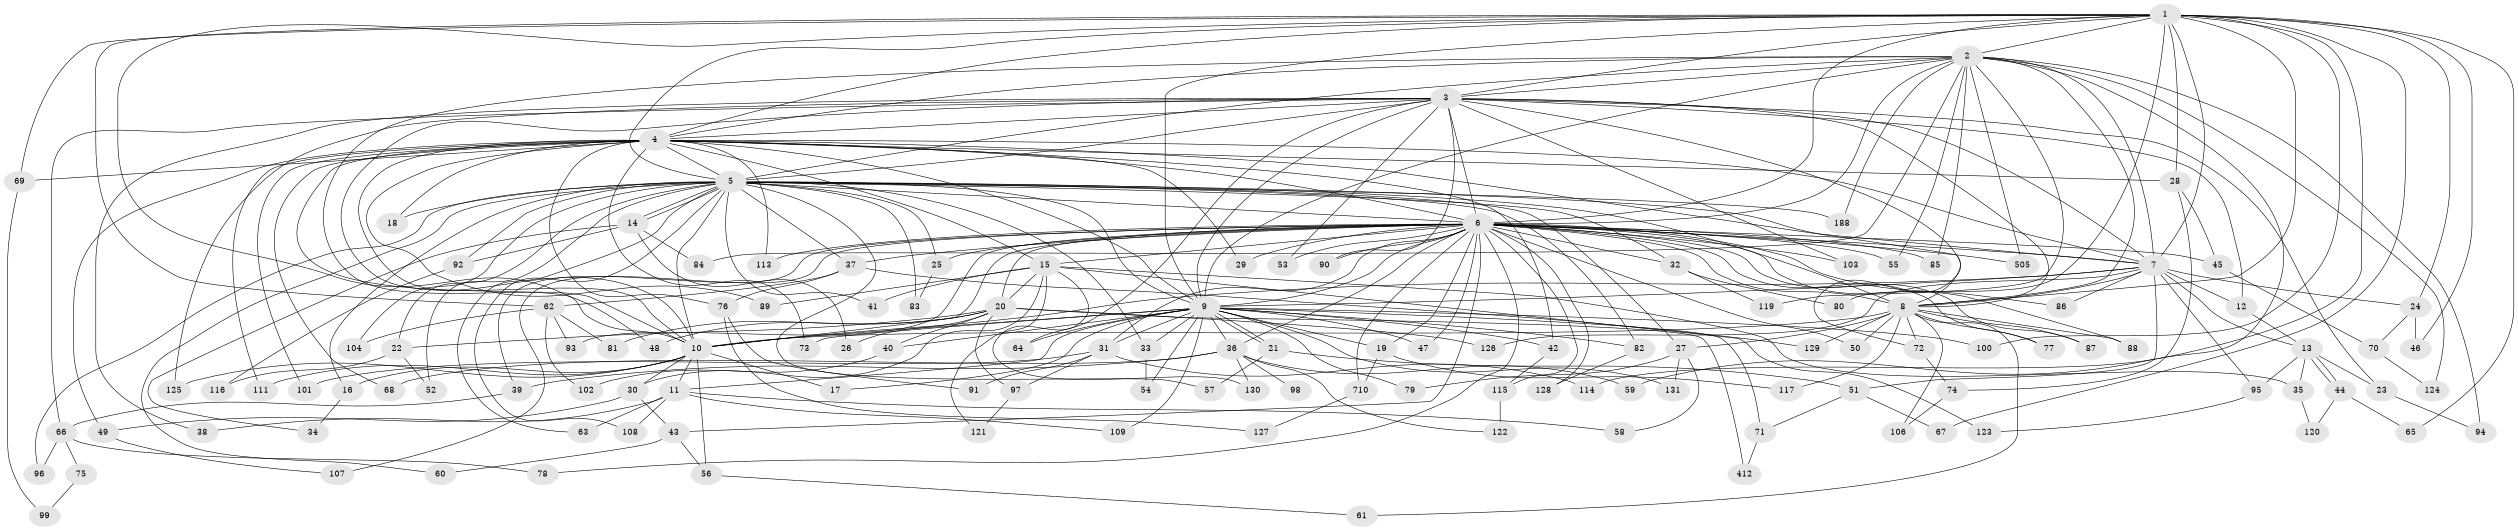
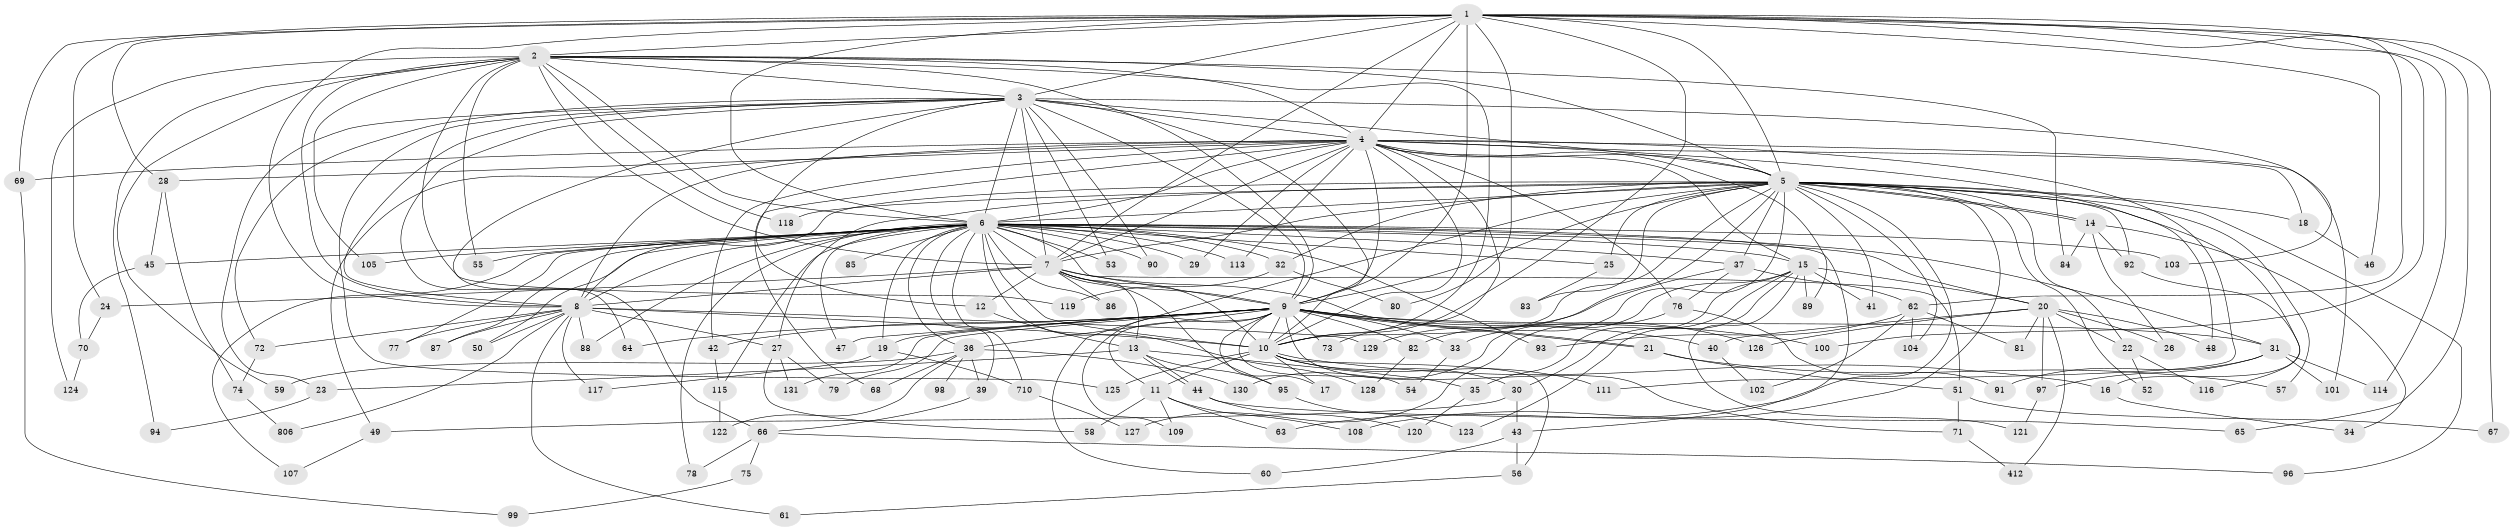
edge "2" -- "85": removed
node "188": label "188" -> "118"
node "505": label "505" -> "105"
edge "24" -- "46": now "18" -- "46"
node "38": removed
node "106": label "106" -> "806"
